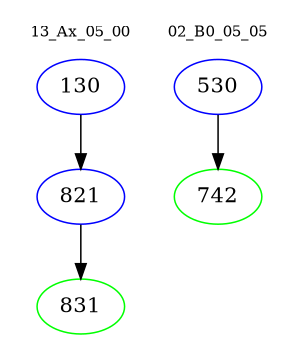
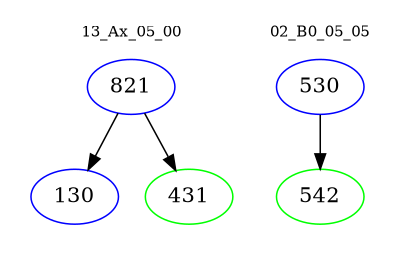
edge "130" -> "821": reversed
node "742": label "742" -> "542"
node "831": label "831" -> "431"
